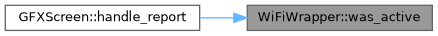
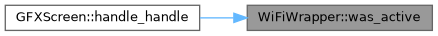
node "GFXScreen::handle_report": label "GFXScreen::handle_report" -> "GFXScreen::handle_handle"
